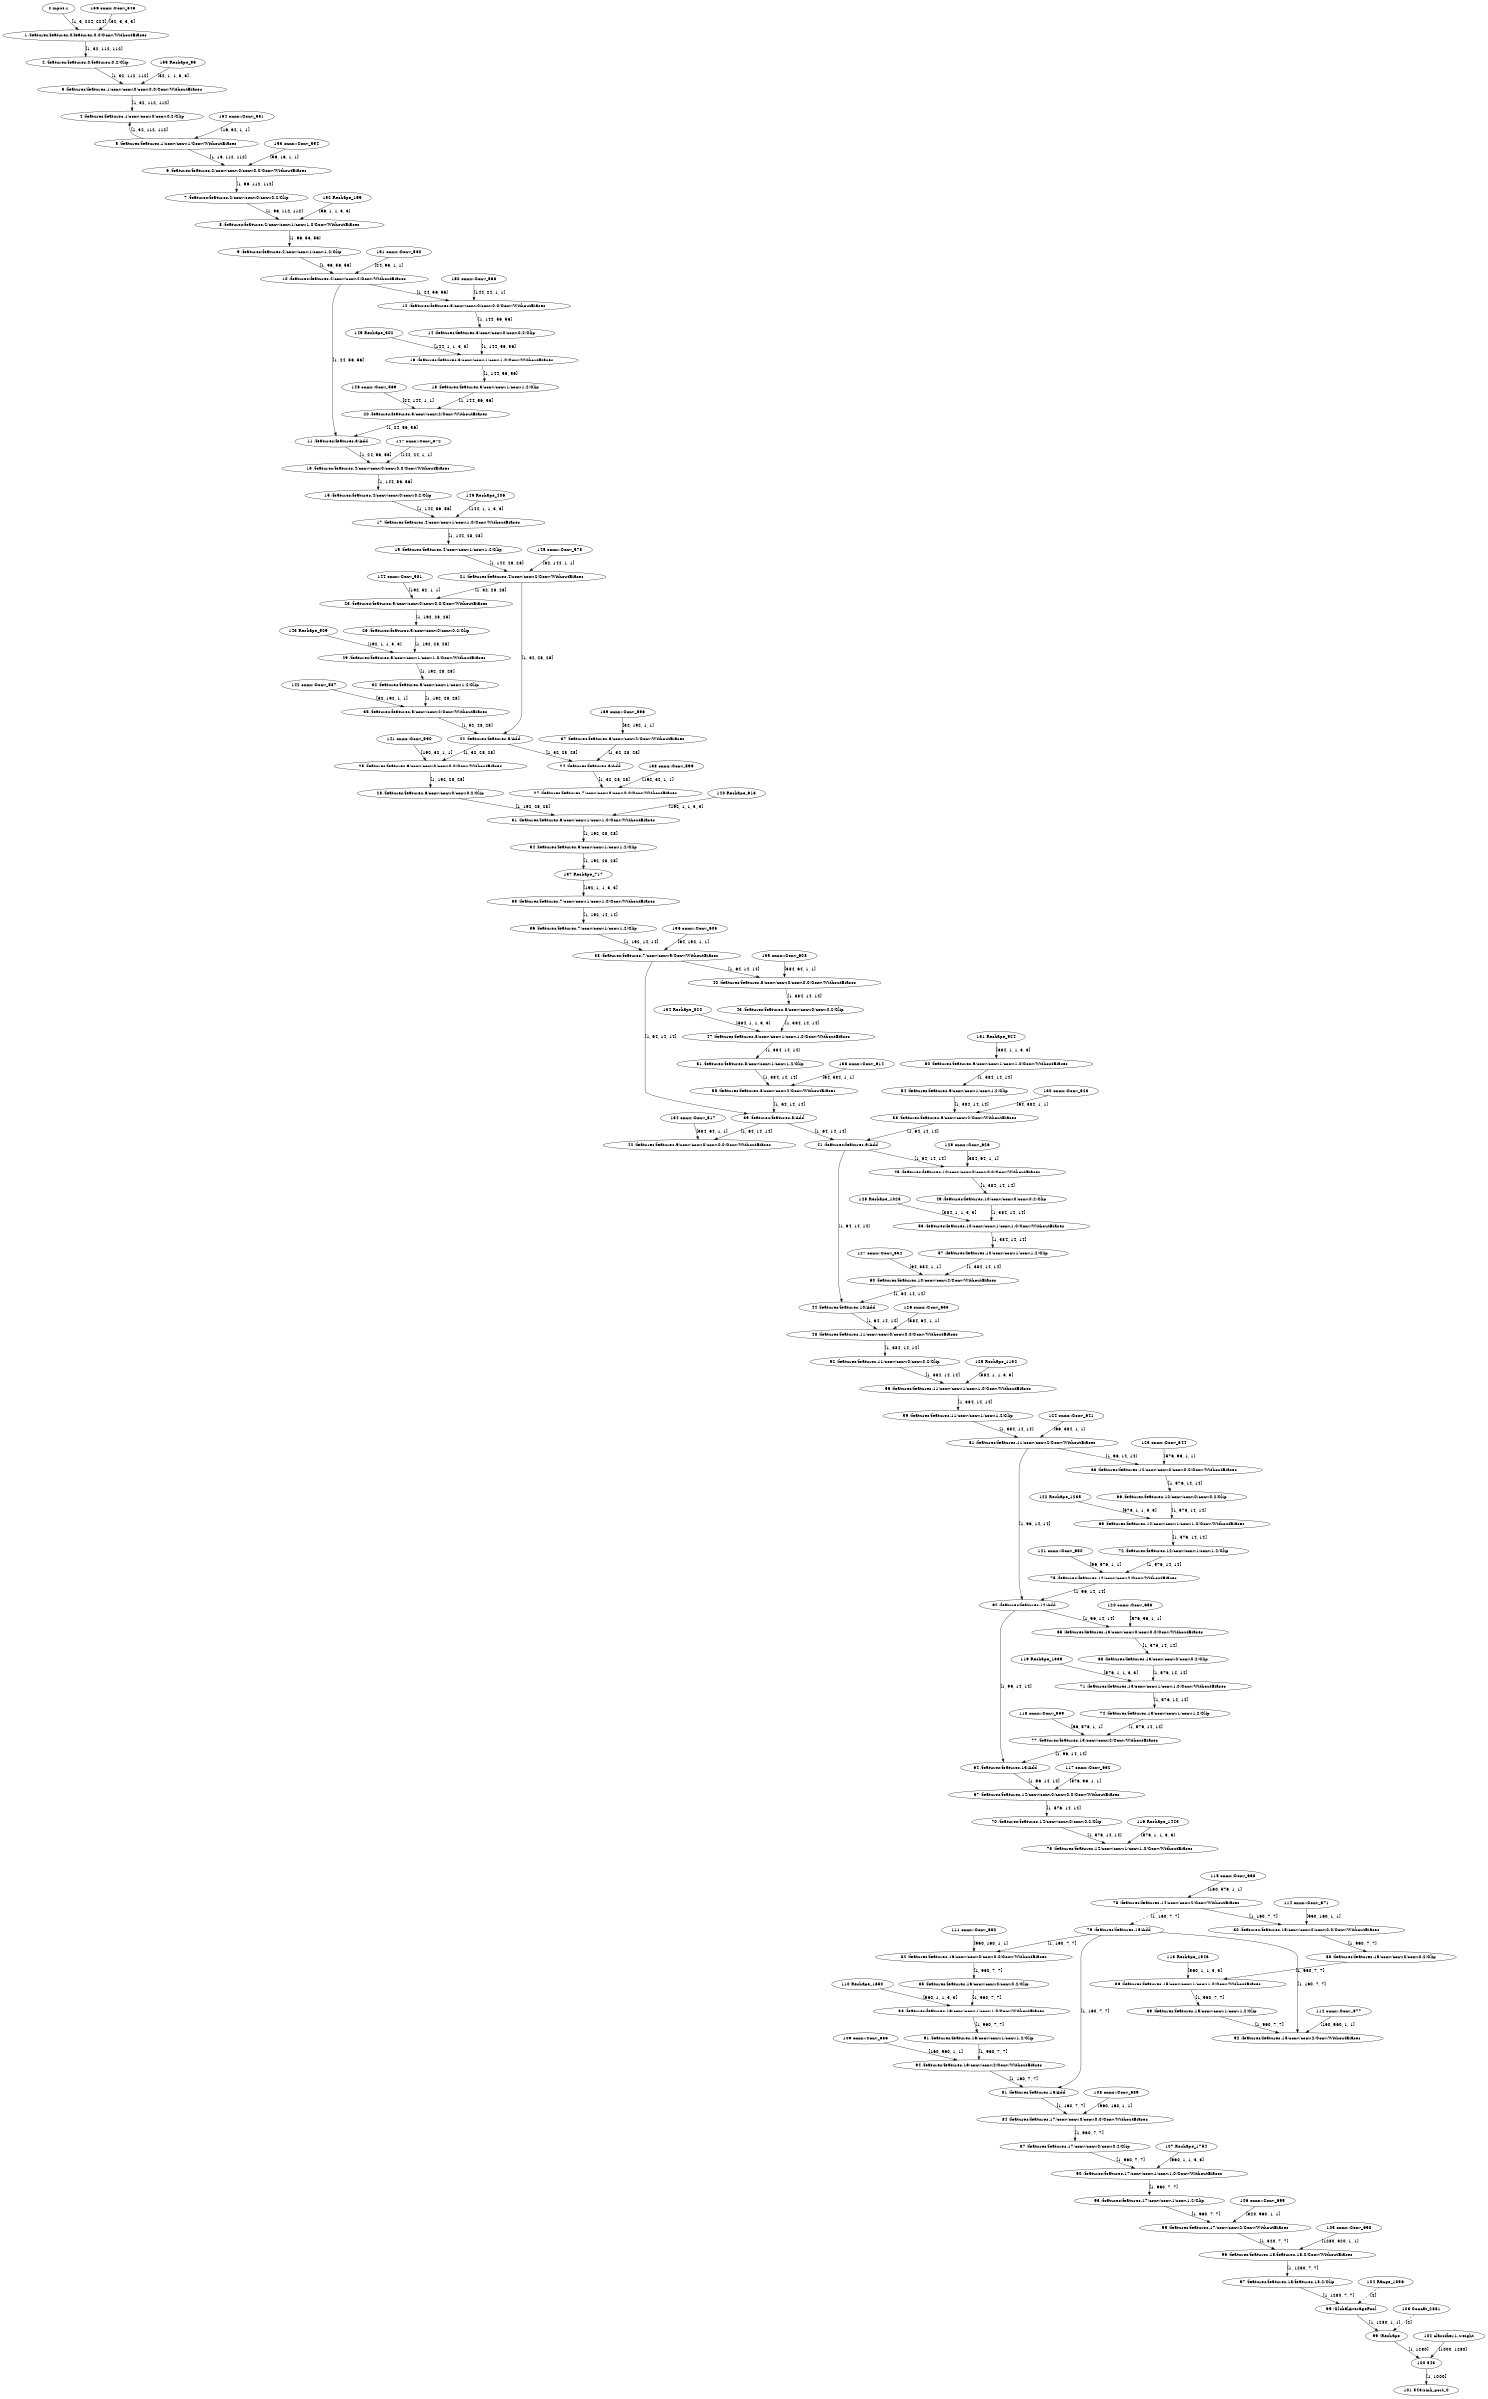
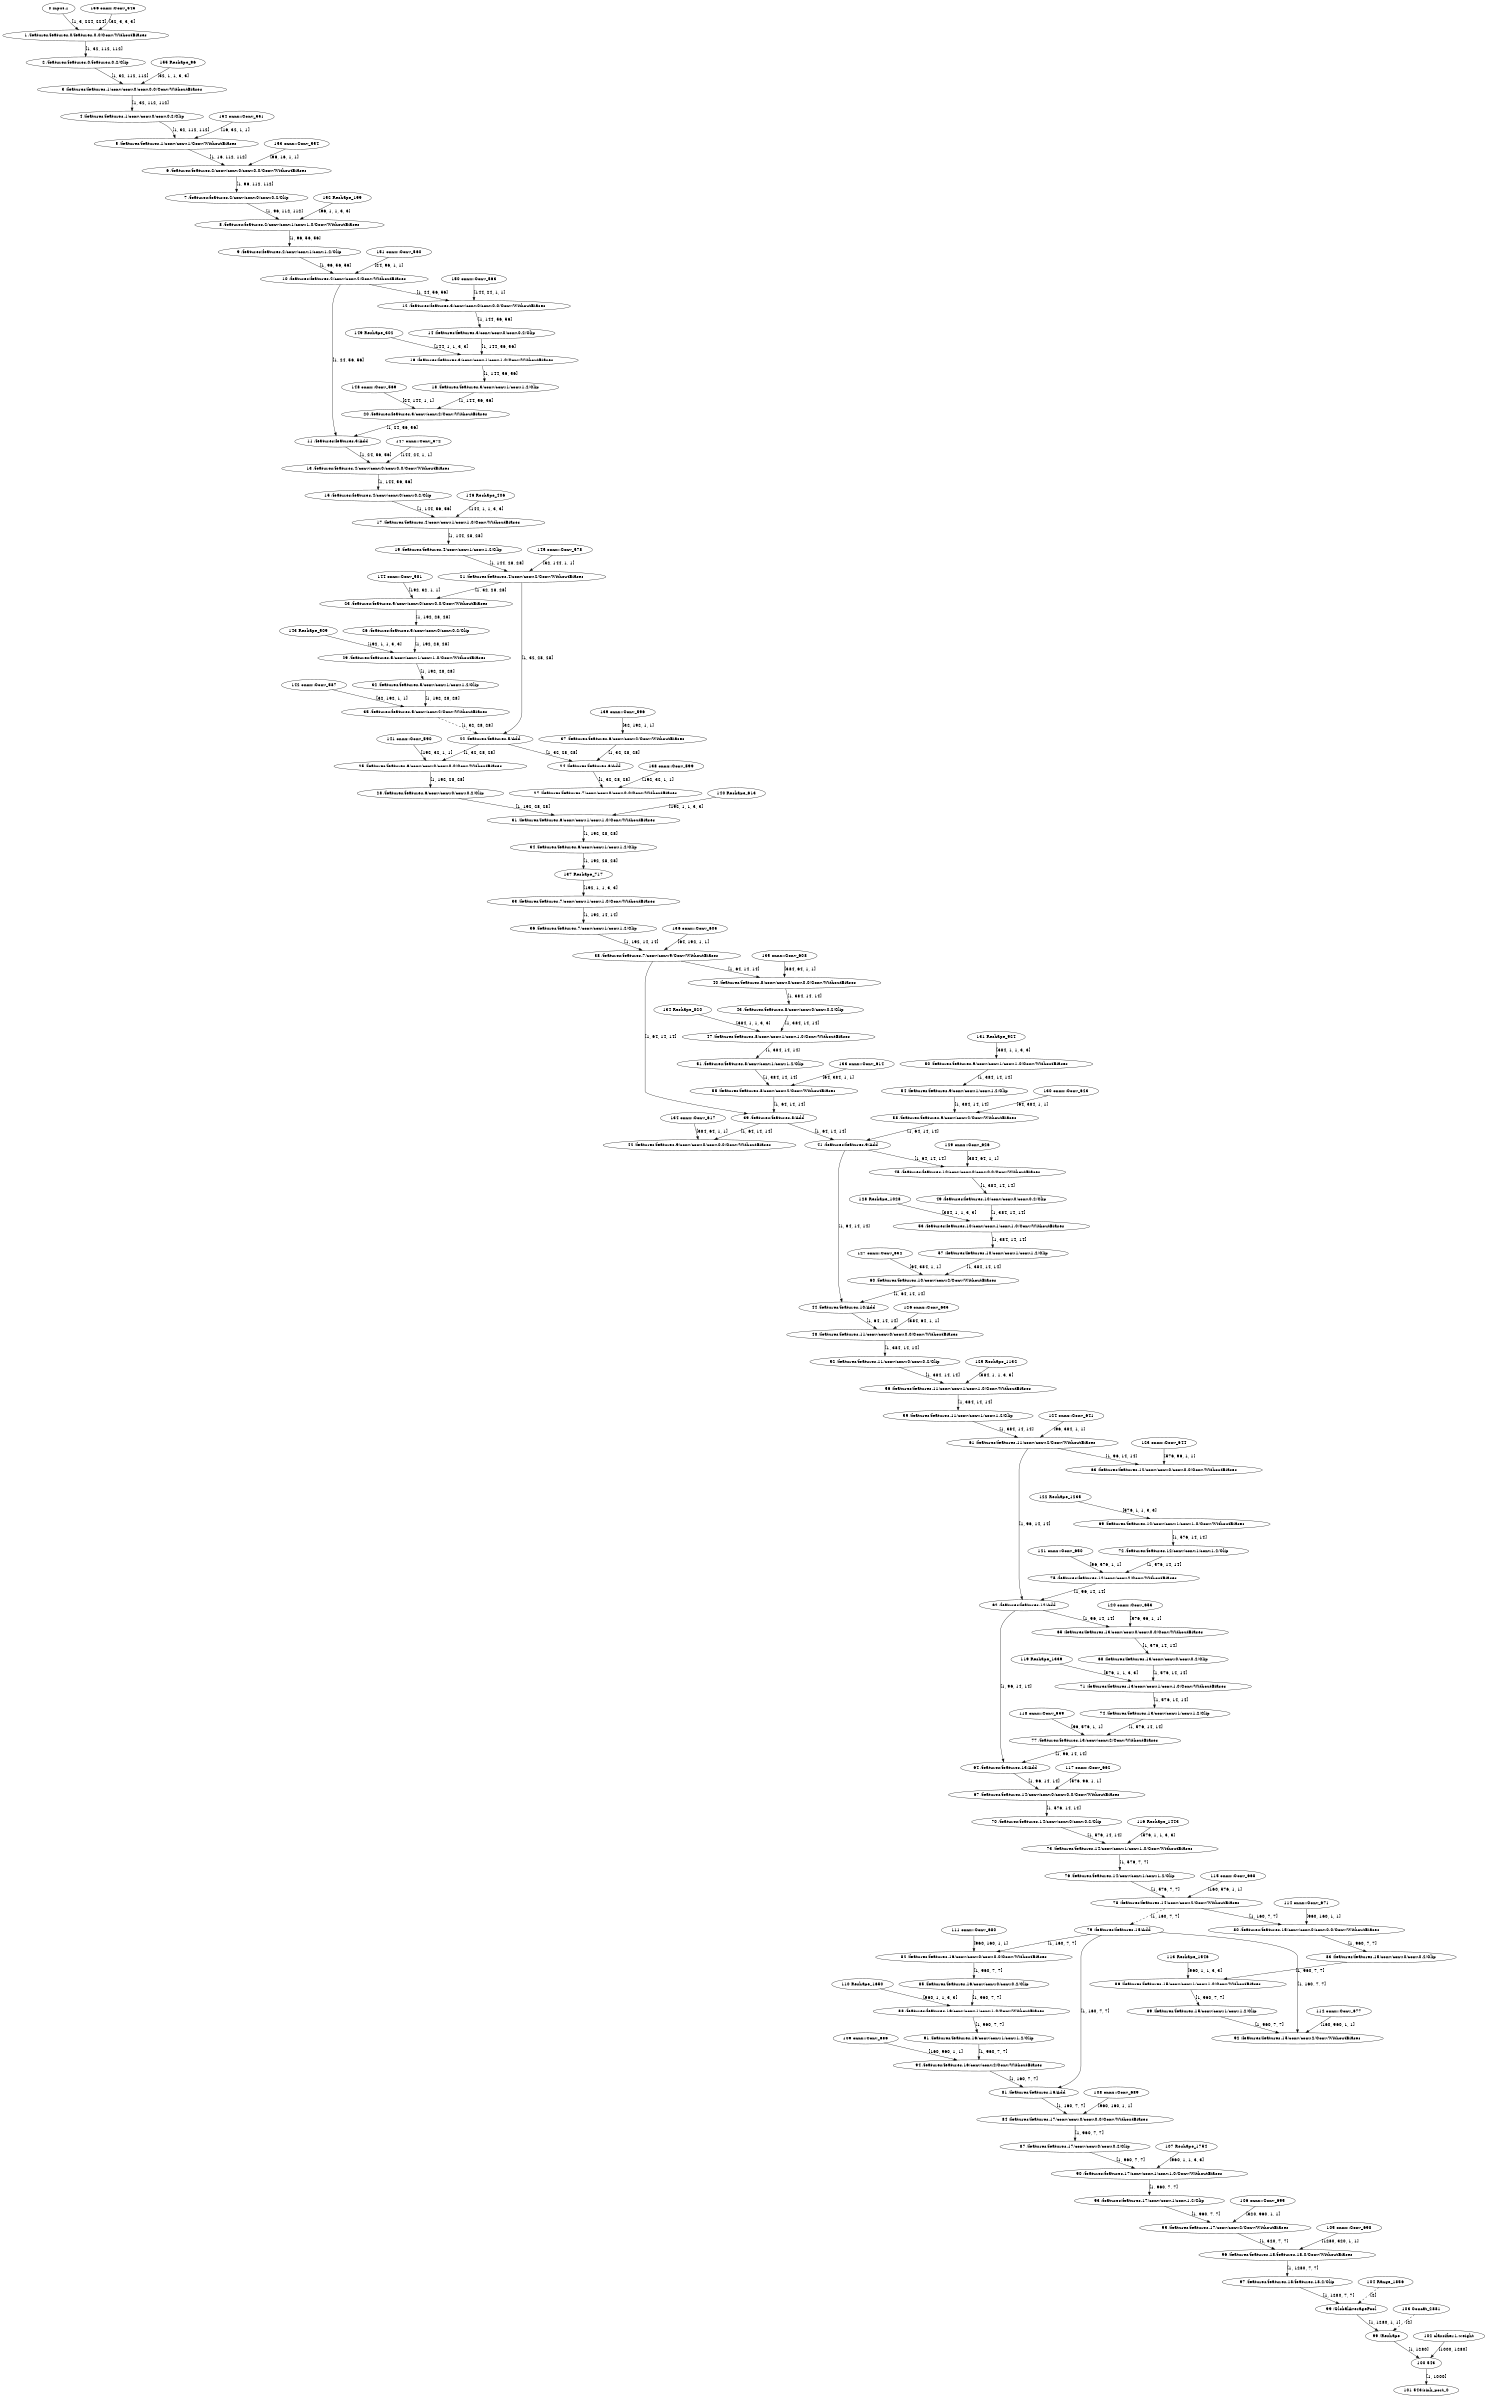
edge "5 /features/features.1/conv/conv.1/Conv/WithoutBiases" -> "4 /features/features.1/conv/conv.0/conv.0.2/Clip": reversed
edge "35 /features/features.5/conv/conv.2/Conv/WithoutBiases" -> "22 /features/features.5/Add": style solid -> dashed
node "66 /features/features.12/conv/conv.0/conv.0.2/Clip": removed
node "76 /features/features.14/conv/conv.1/conv.1.2/Clip": added
